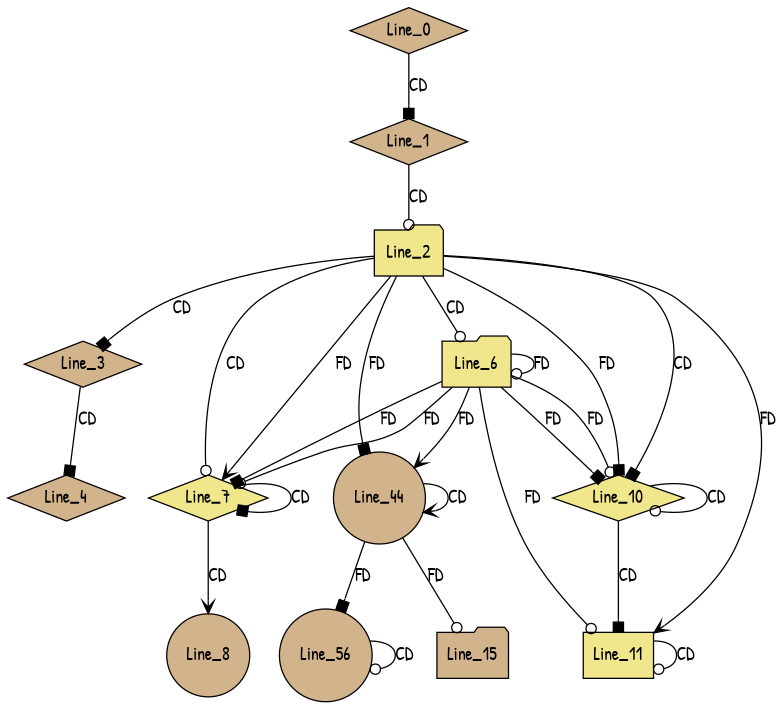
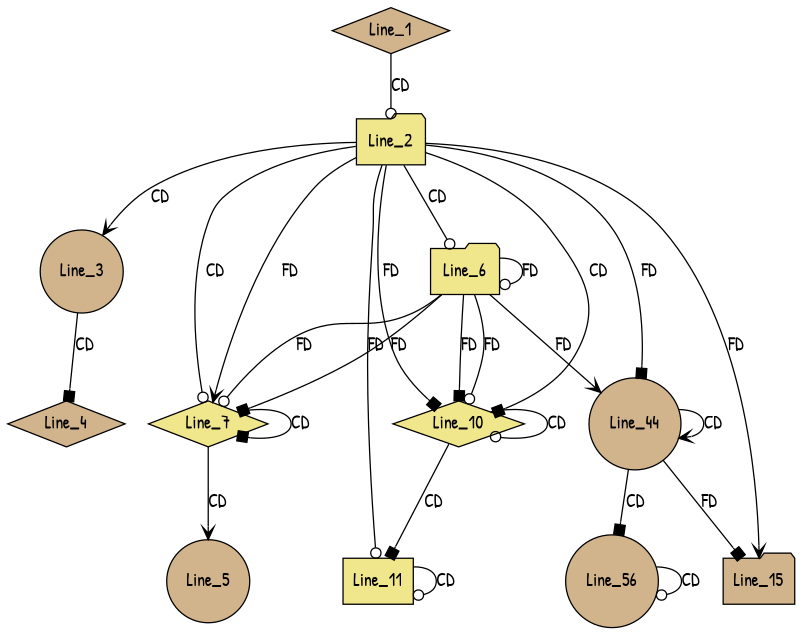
node "Line_0": removed
edge "Line_2" -> "Line_15": added, label "FD"
edge "Line_2" -> "Line_3": arrowhead box -> vee
edge "Line_2" -> "Line_11": arrowhead vee -> odot
node "Line_3": shape diamond -> circle
edge "Line_6" -> "Line_11": removed, label "FD"
edge "Line_44" -> "Line_56": label "FD" -> "CD"
edge "Line_44" -> "Line_15": arrowhead odot -> box
node "Line_8": label "Line_8" -> "Line_5"
